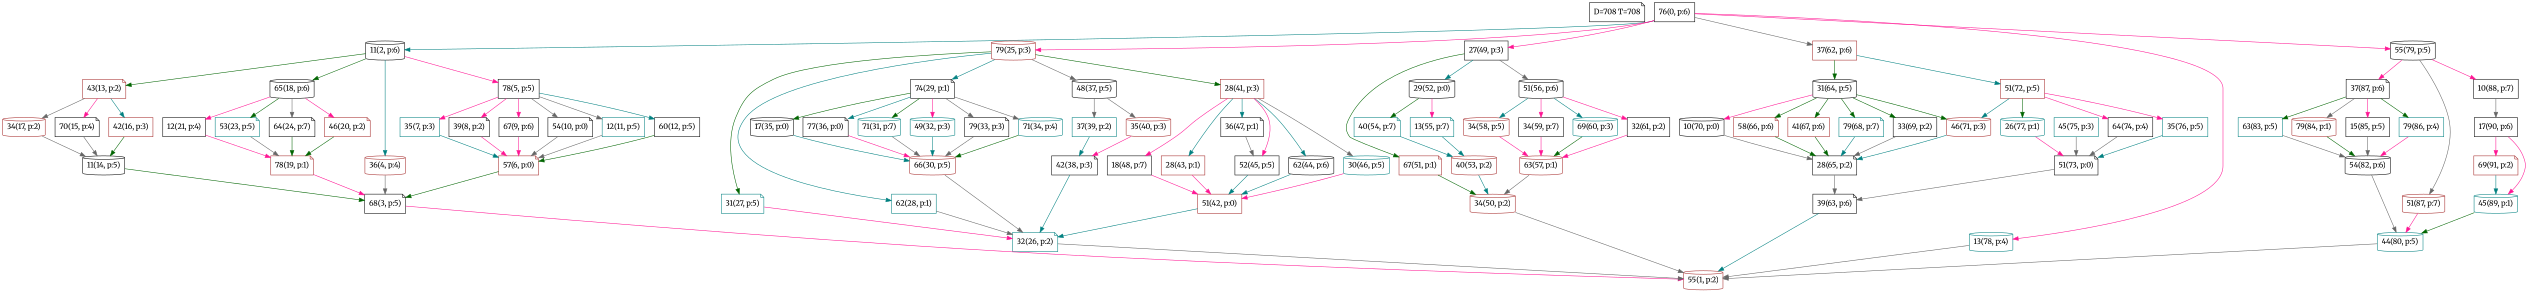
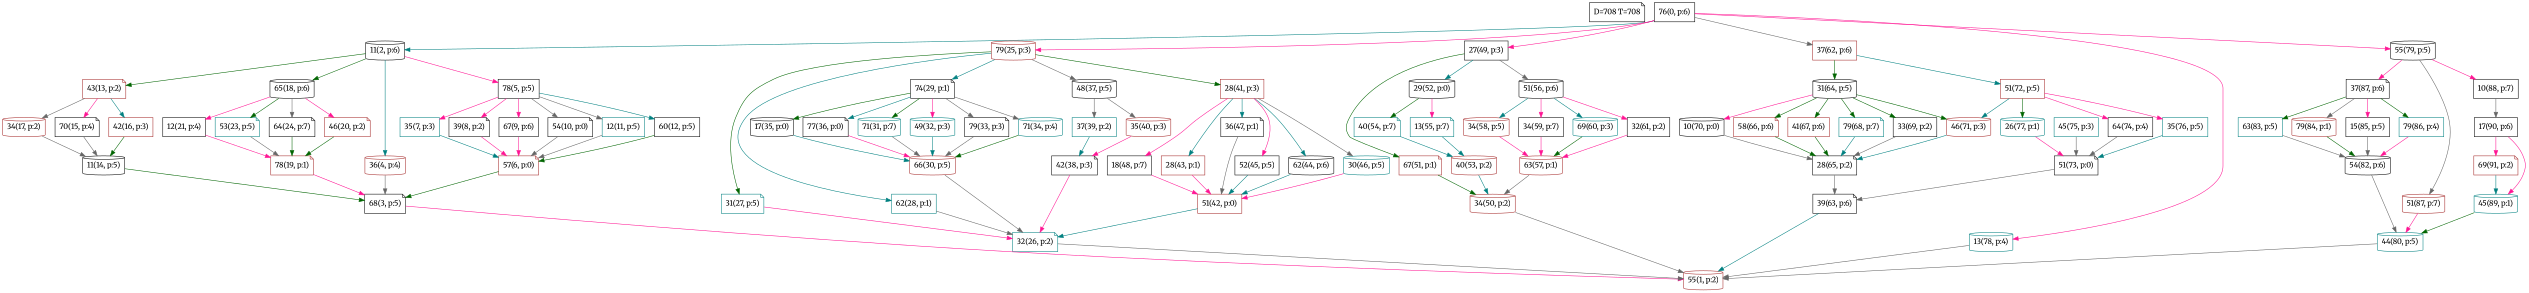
edge "36(47, p:1)" -> "52(45, p:5)": now "36(47, p:1)" -> "51(42, p:0)"
edge "42(38, p:3)" -> "32(26, p:2)": color teal -> deeppink
